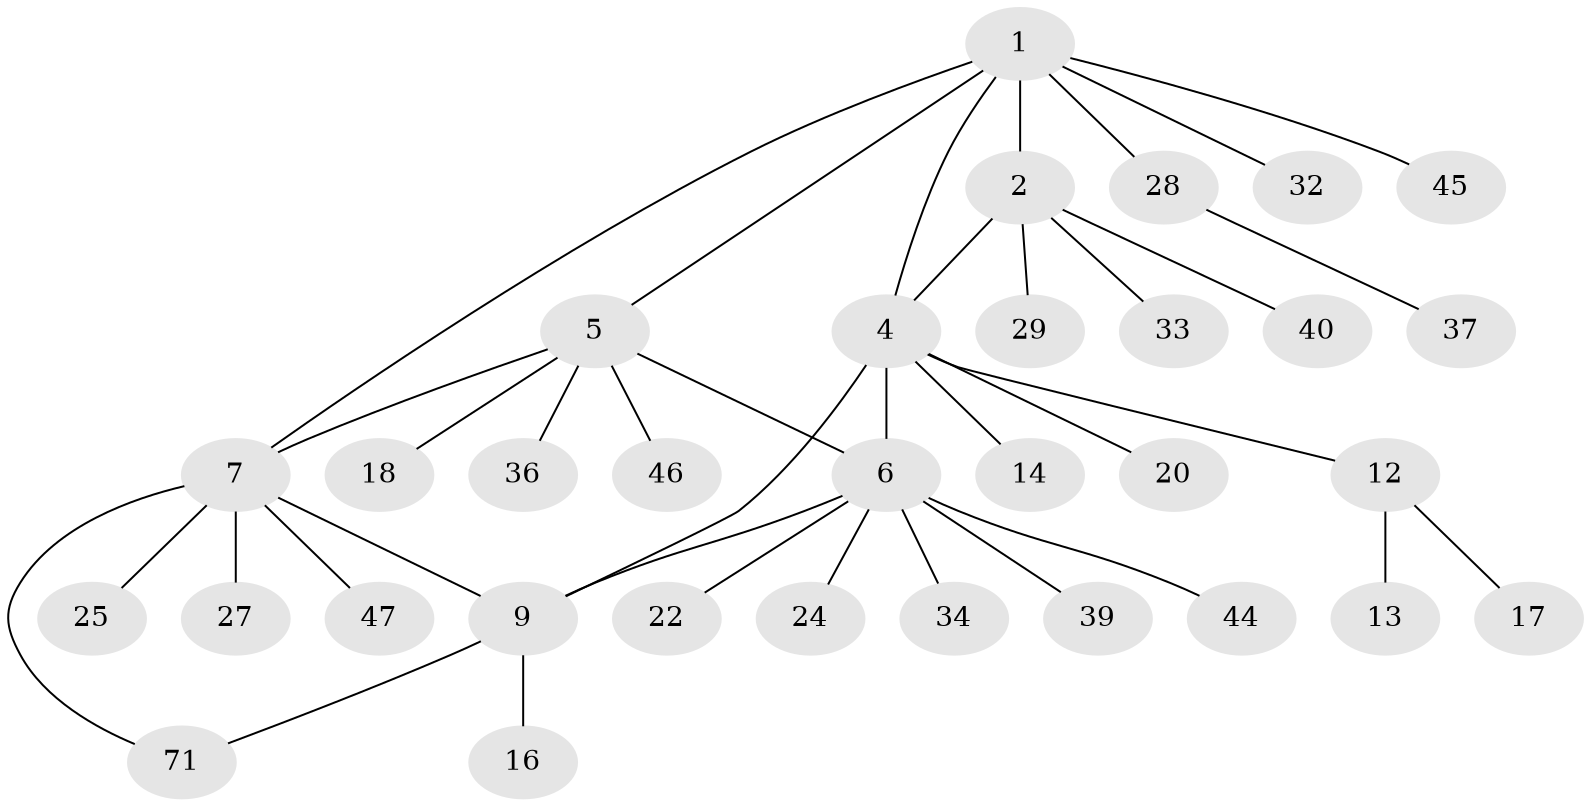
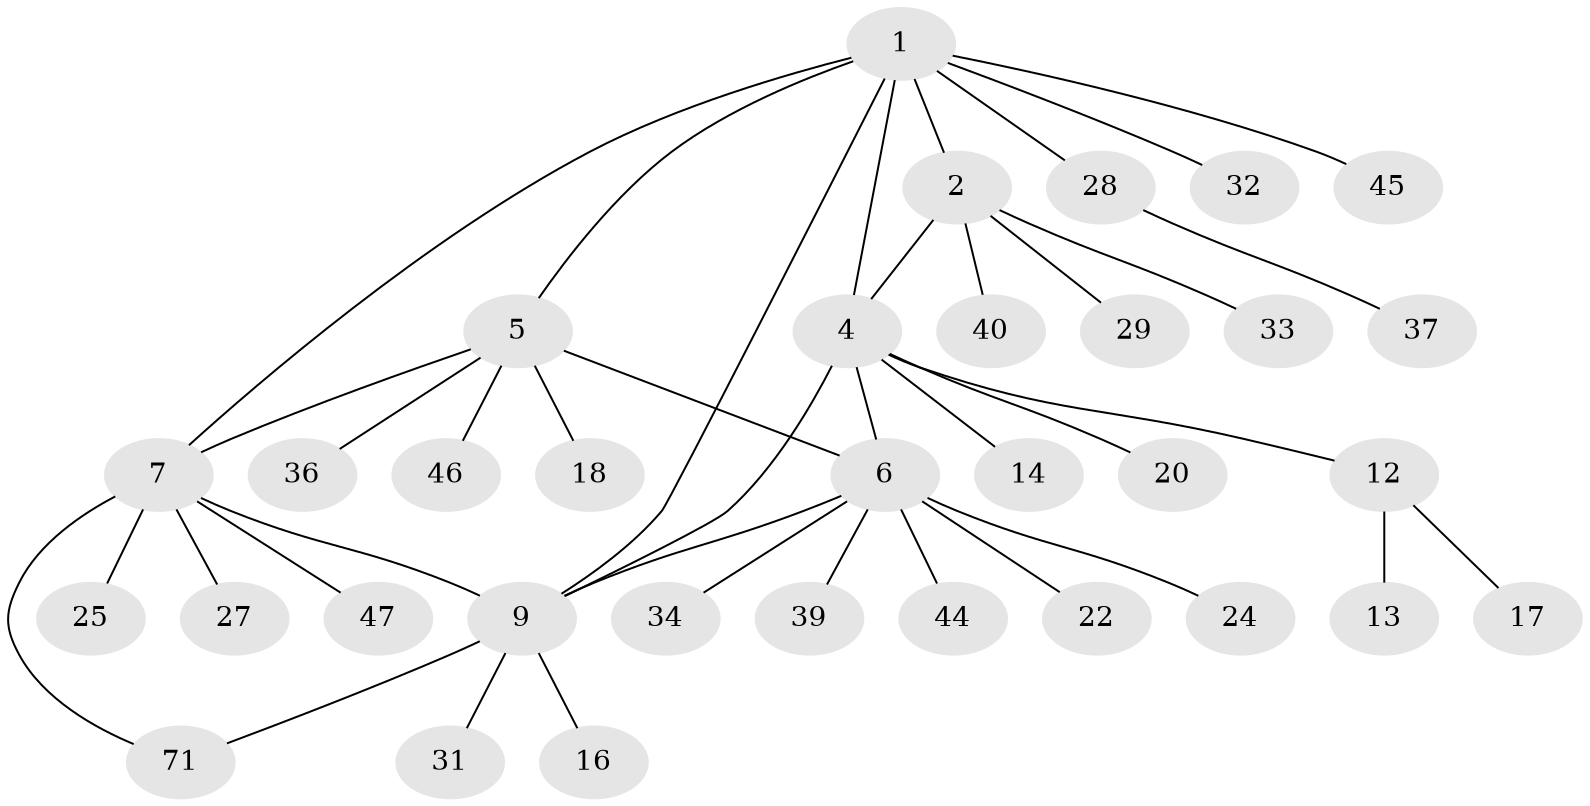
edge "1" -- "9": added
node "31": added
